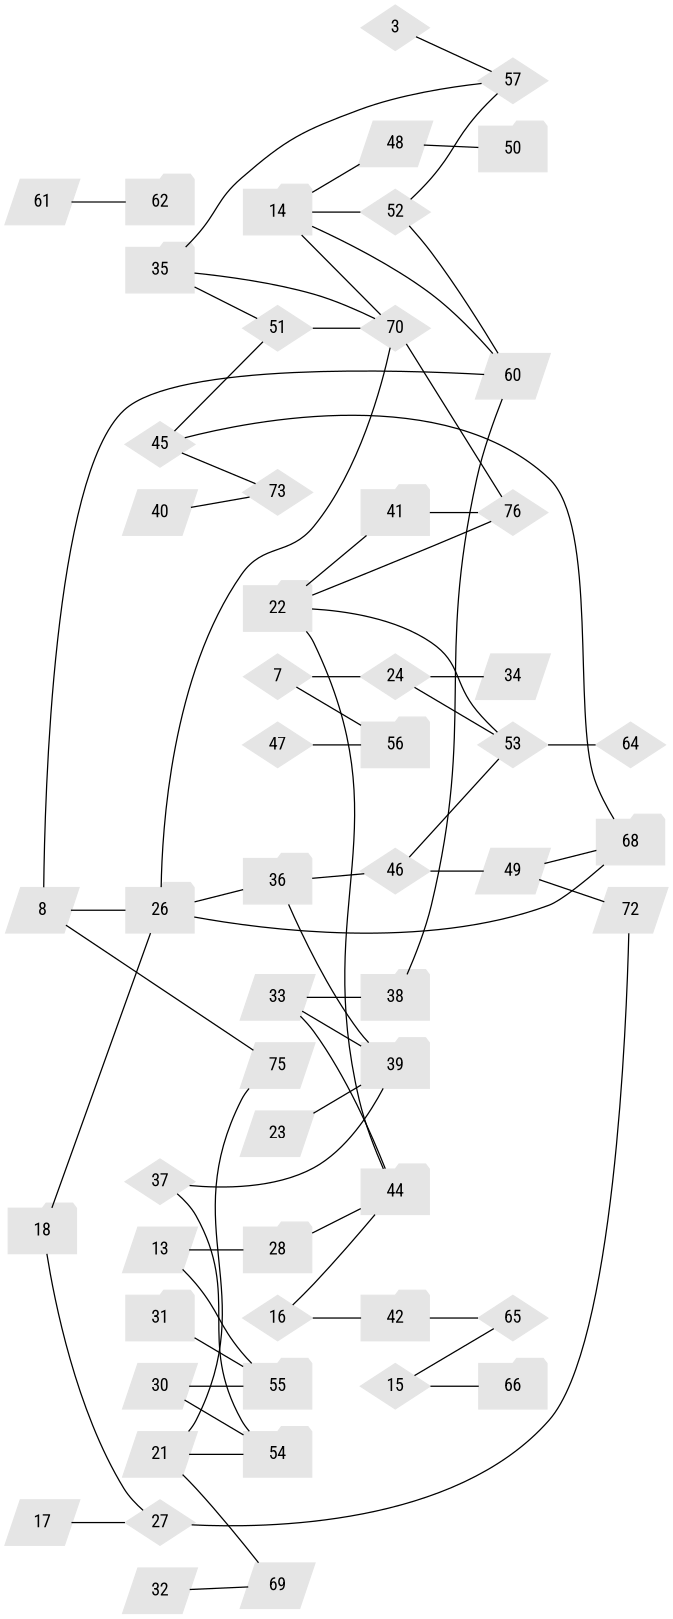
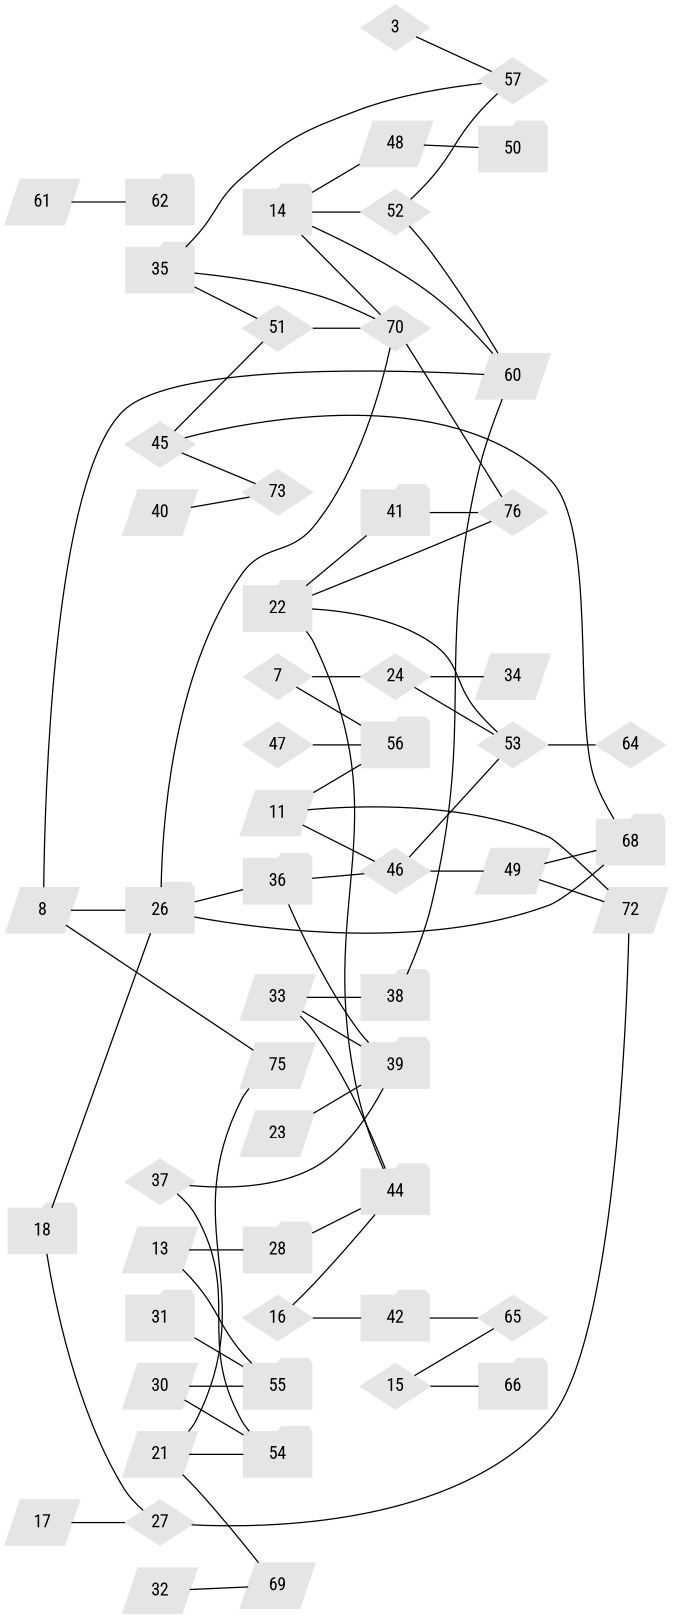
node "11": added
